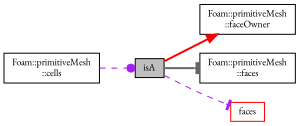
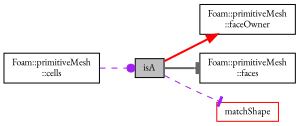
node "faces": label "faces" -> "matchShape"
